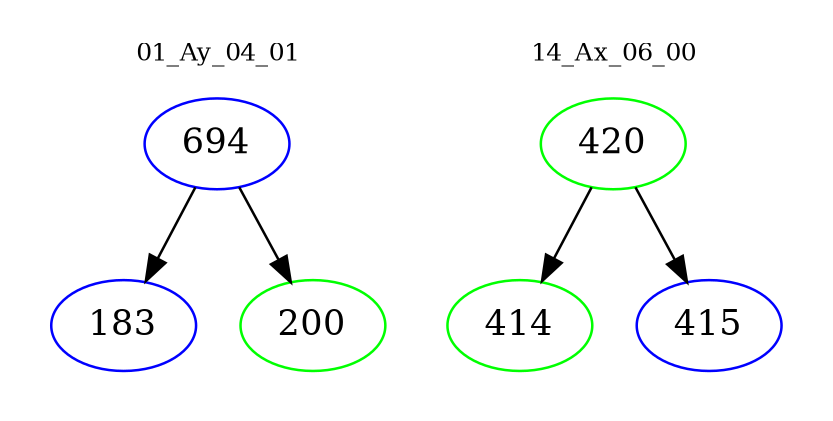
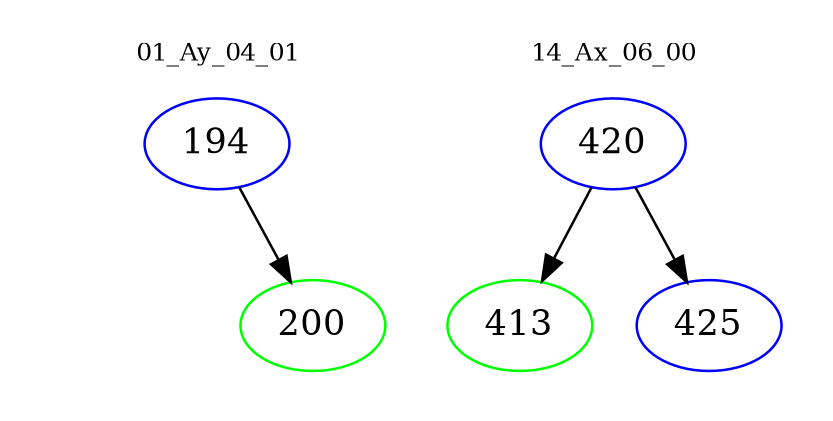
node "694": label "694" -> "194"
node "420": color green -> blue
node "183": removed
node "414": label "414" -> "413"
node "415": label "415" -> "425"
